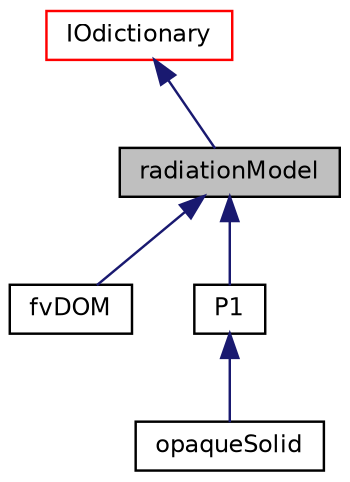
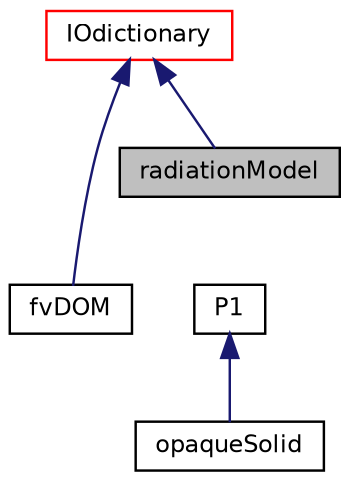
edge "fvDOM" -> "radiationModel": now "fvDOM" -> "IOdictionary"
edge "P1" -> "radiationModel": removed
